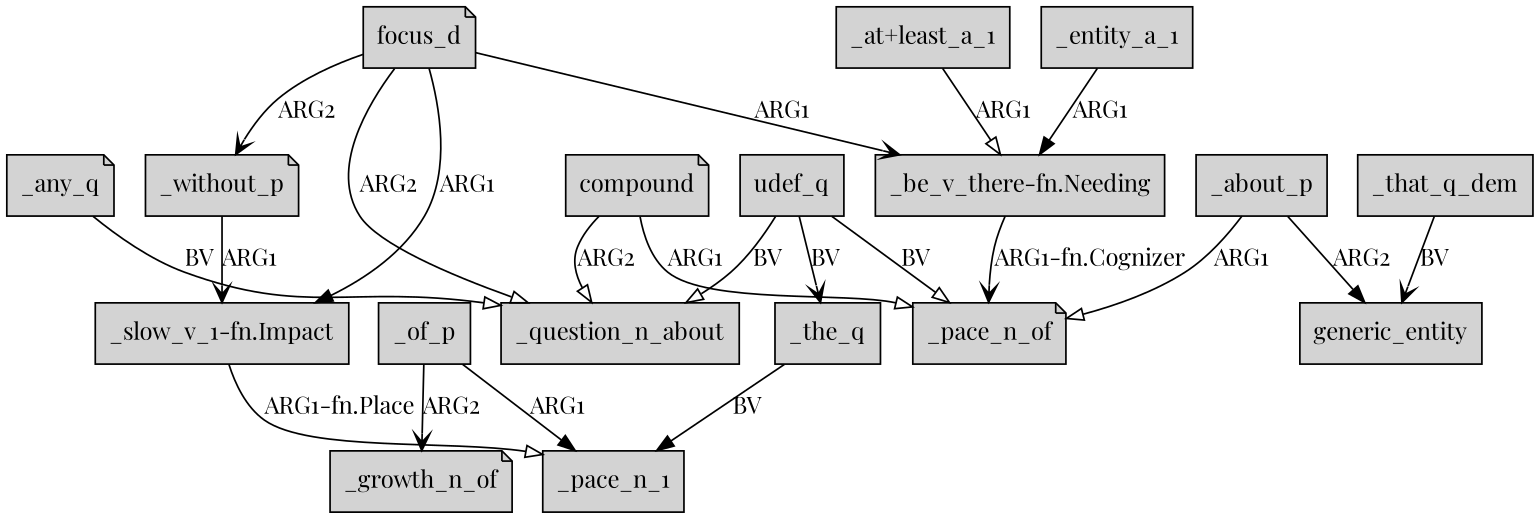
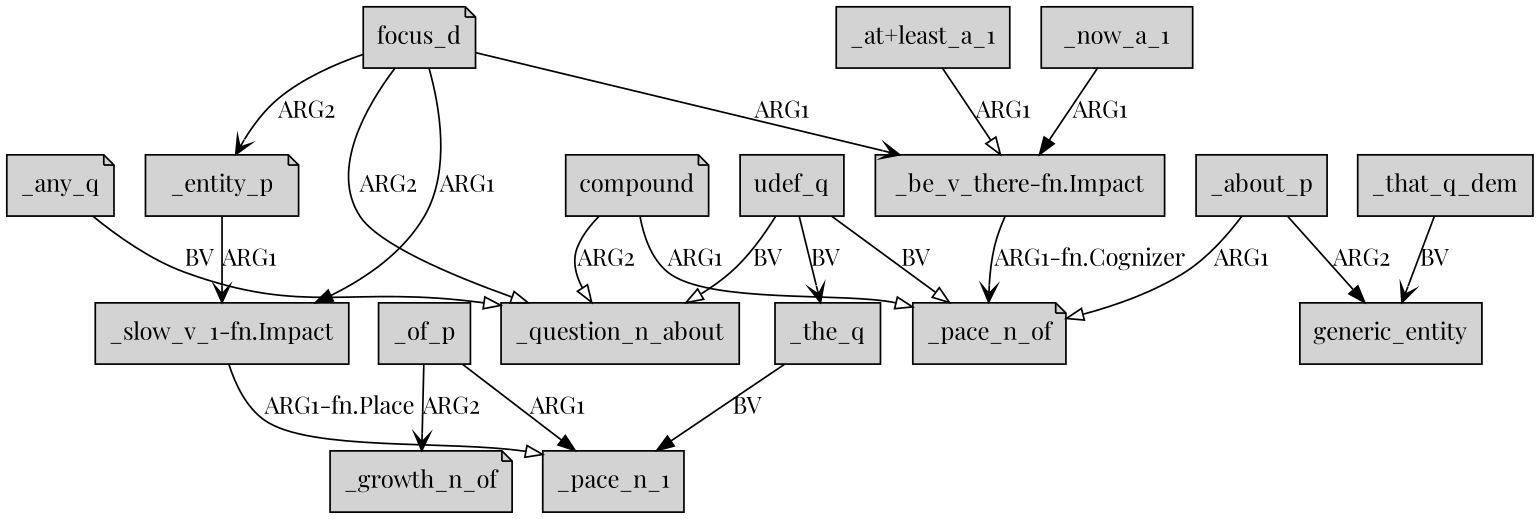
node "_entity_a_1": label "_entity_a_1" -> "_now_a_1"
node "_without_p": label "_without_p" -> "_entity_p"
node "_be_v_there-fn.Needing": label "_be_v_there-fn.Needing" -> "_be_v_there-fn.Impact"
